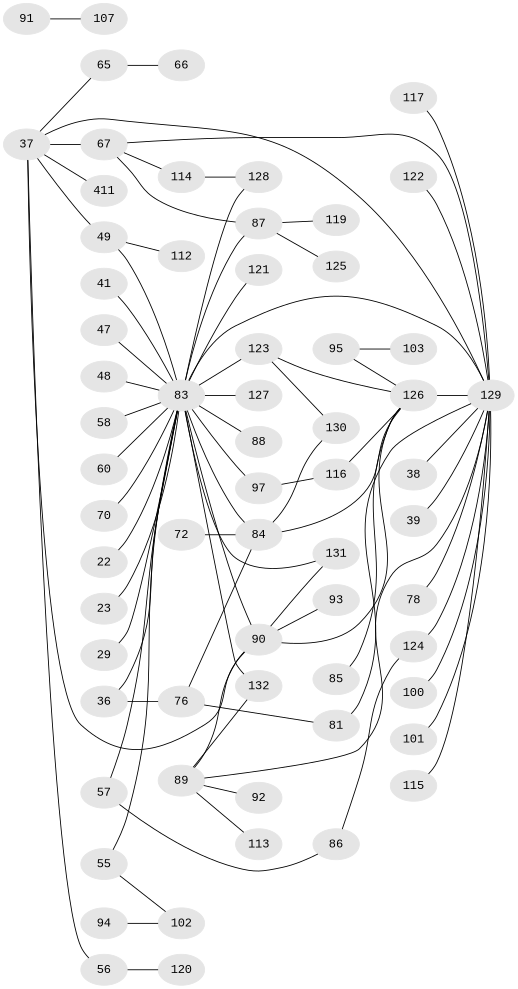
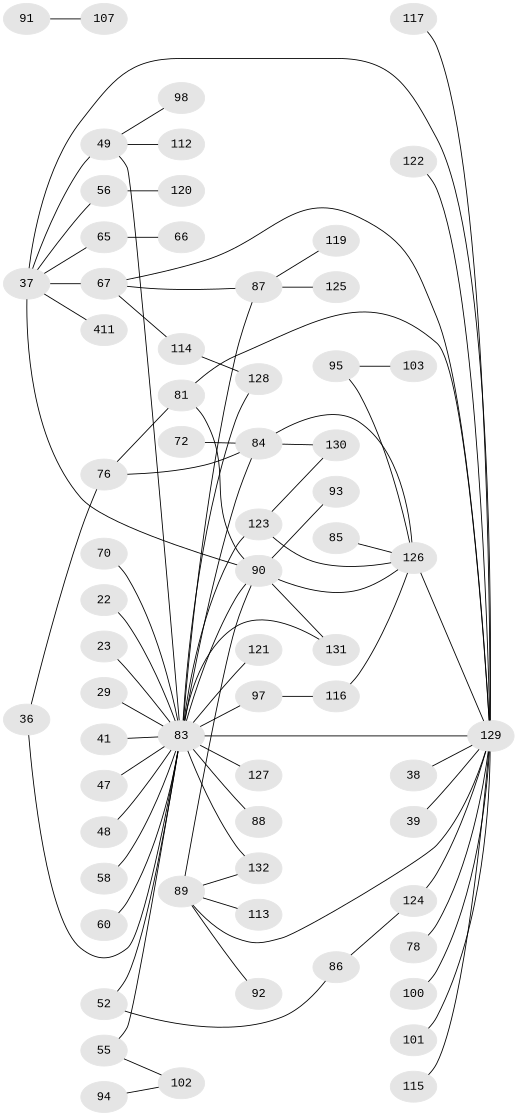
node "98": added
edge "81" -- "90": added
node "57": label "57" -> "52"
